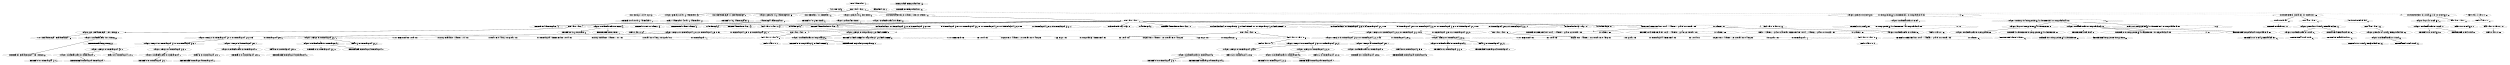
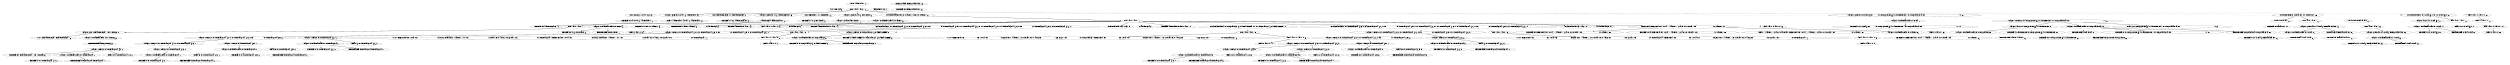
edge "(<operator>.indirectFieldAccess,(tif)->tif_data)" -> "(IDENTIFIER,tif,(TIFFPredictorState *)(tif)->tif_data)": now "(<operator>.notEquals,td->td_bitspersample != 8)" -> "(IDENTIFIER,tif,(TIFFPredictorState *)(tif)->tif_data)"
